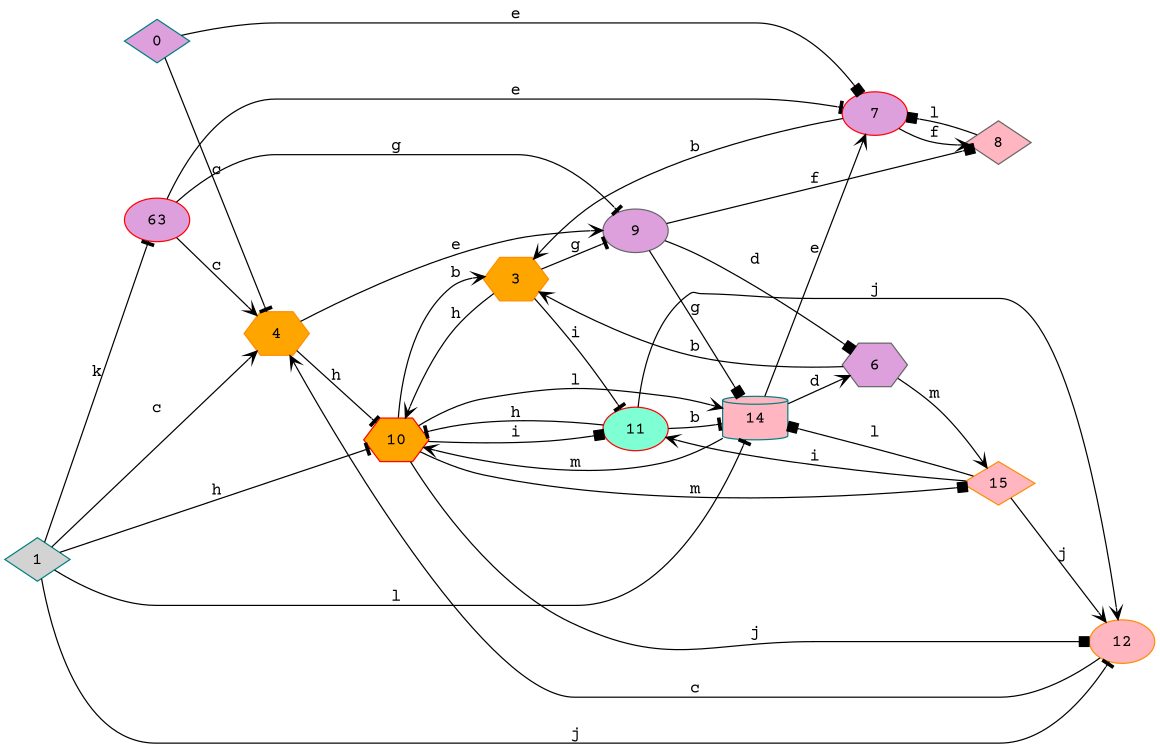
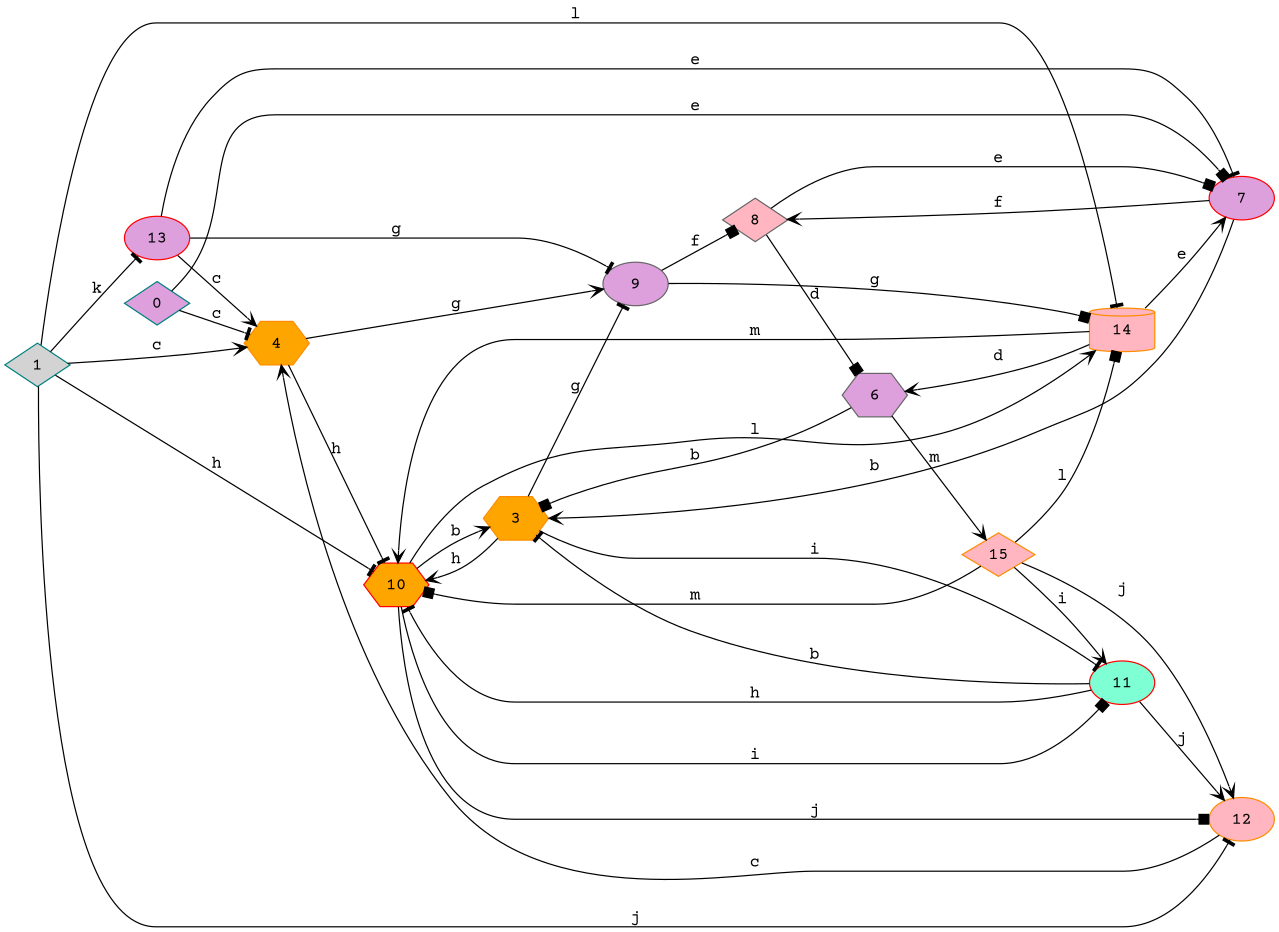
edge "8" -> "7": label "l" -> "e"
node "63": label "63" -> "13"
edge "4" -> "9": label "e" -> "g"
edge "9" -> "6": now "8" -> "6"
edge "6" -> "3": arrowhead vee -> box
node "14": color teal -> darkorange
edge "11" -> "14": now "11" -> "3"
edge "10" -> "15": reversed
